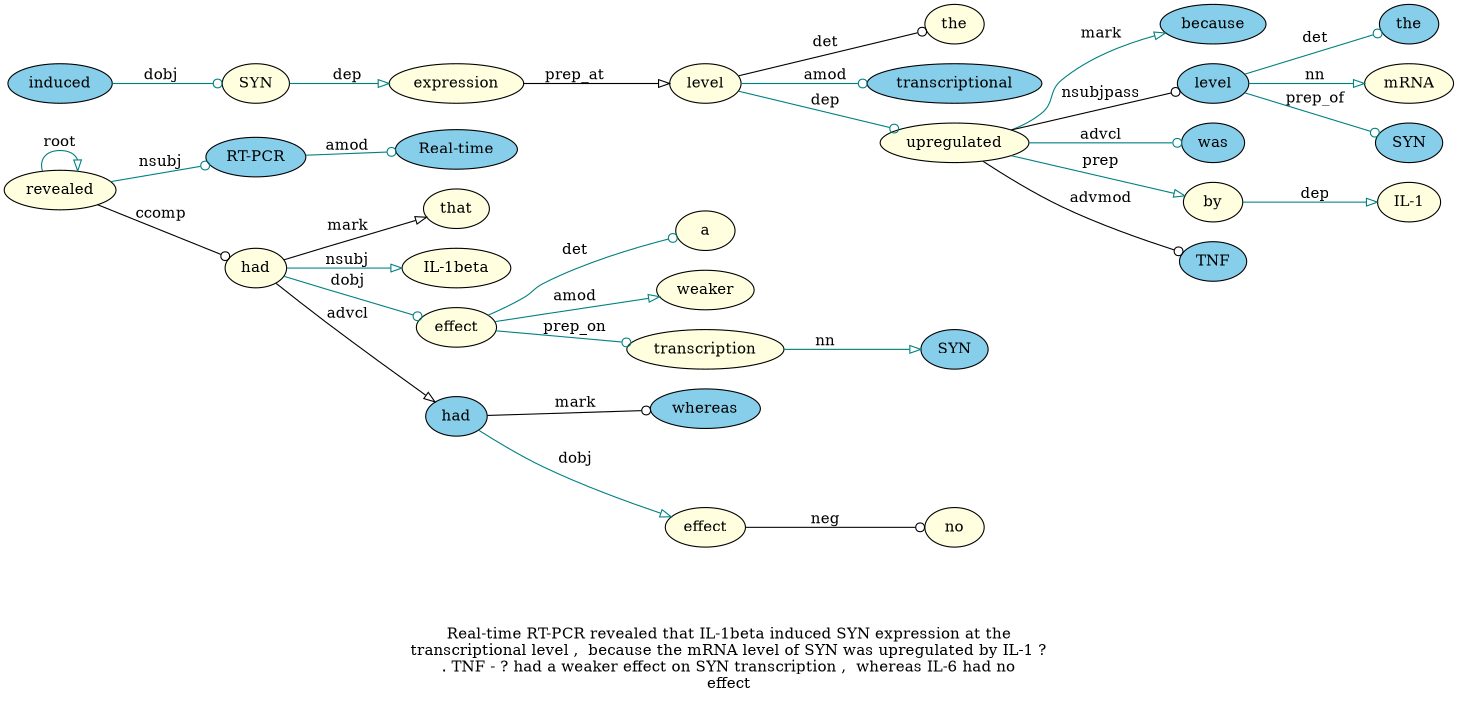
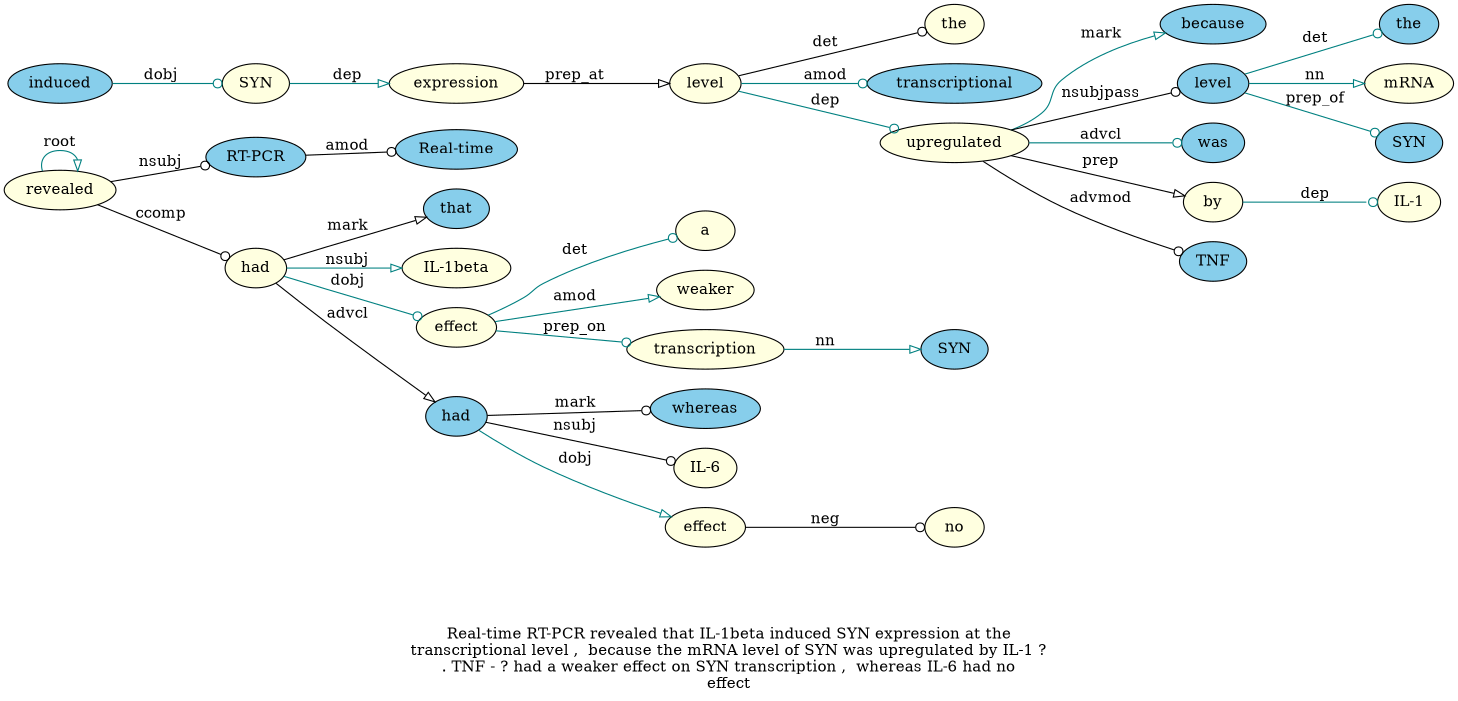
edge "RT-PCR" -> "Real-time": color teal -> black
edge "revealed" -> "RT-PCR": color teal -> black
edge "upregulated" -> "by": color teal -> black
edge "by" -> "IL-1": arrowhead onormal -> odot
node "that": fillcolor lightyellow -> skyblue
node "IL-6": added
